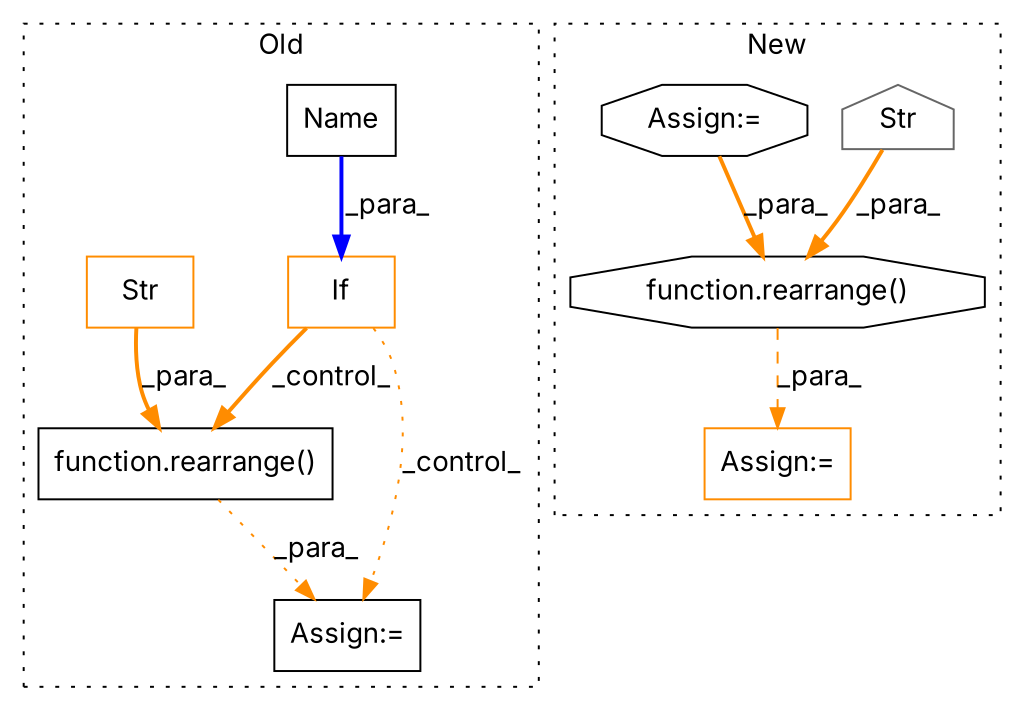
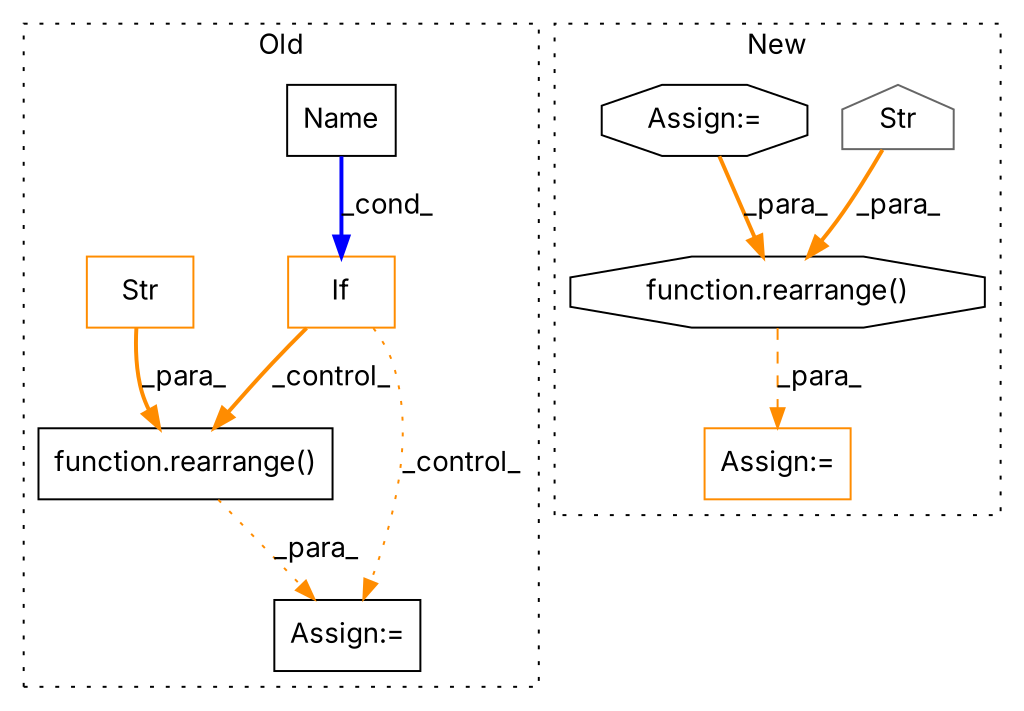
edge "Name" -> "If": label "_para_" -> "_cond_"
